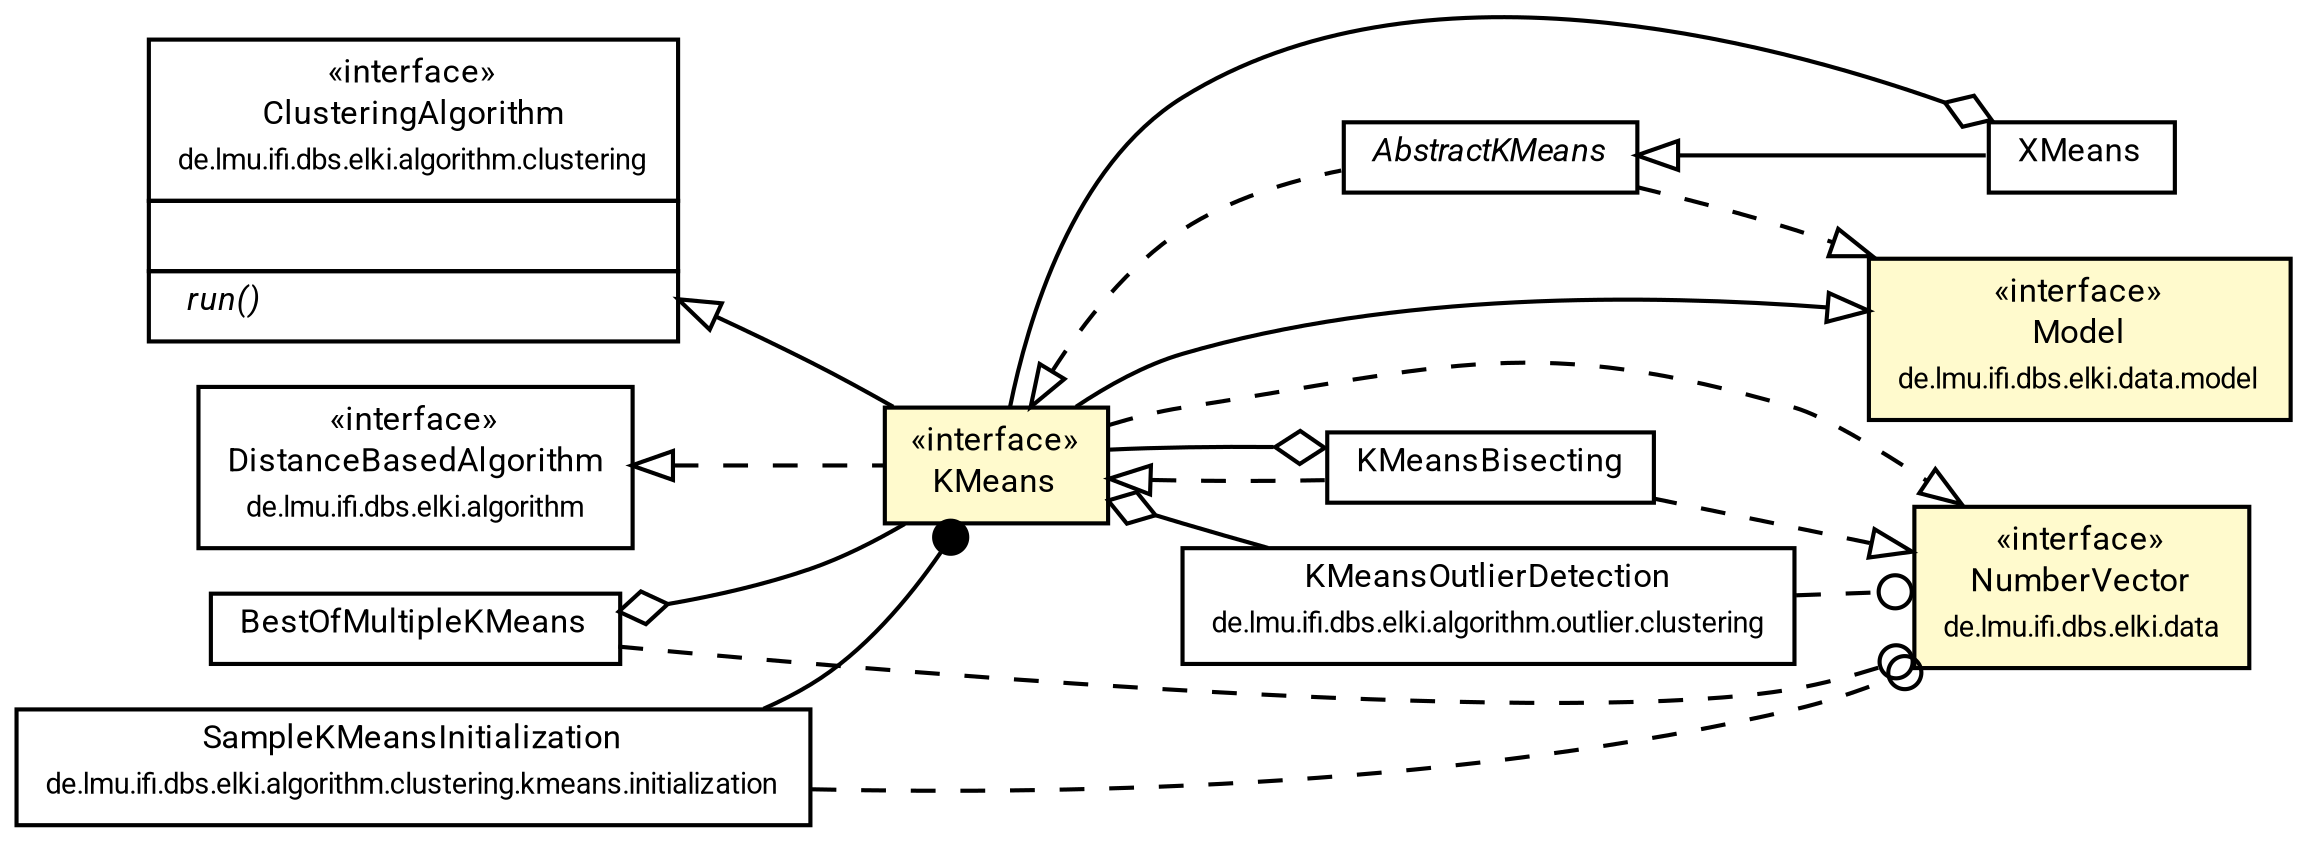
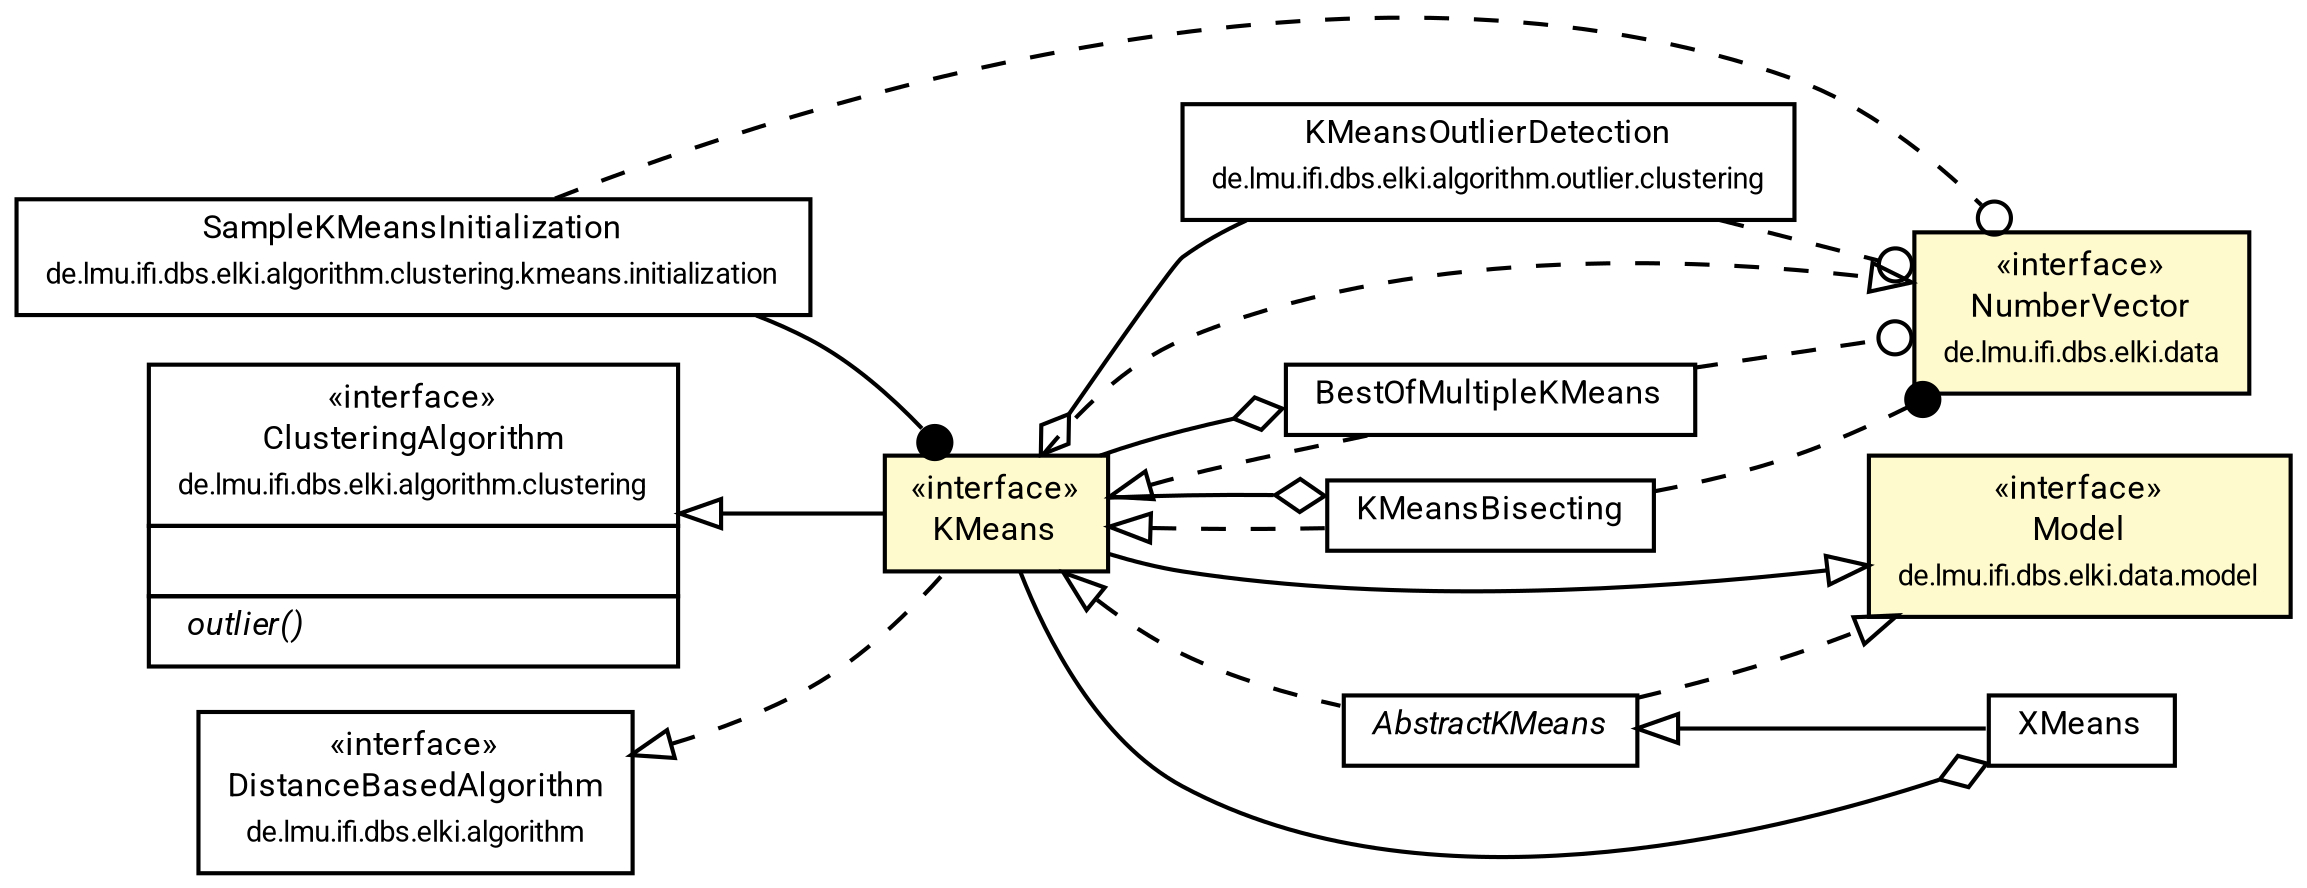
node "ClusteringAlgorithm": text "run()" -> "outlier()"
edge "BestOfMultipleKMeans" -> "KMeans": added
edge "KMeansBisecting" -> "NumberVector": arrowhead onormal -> dot
